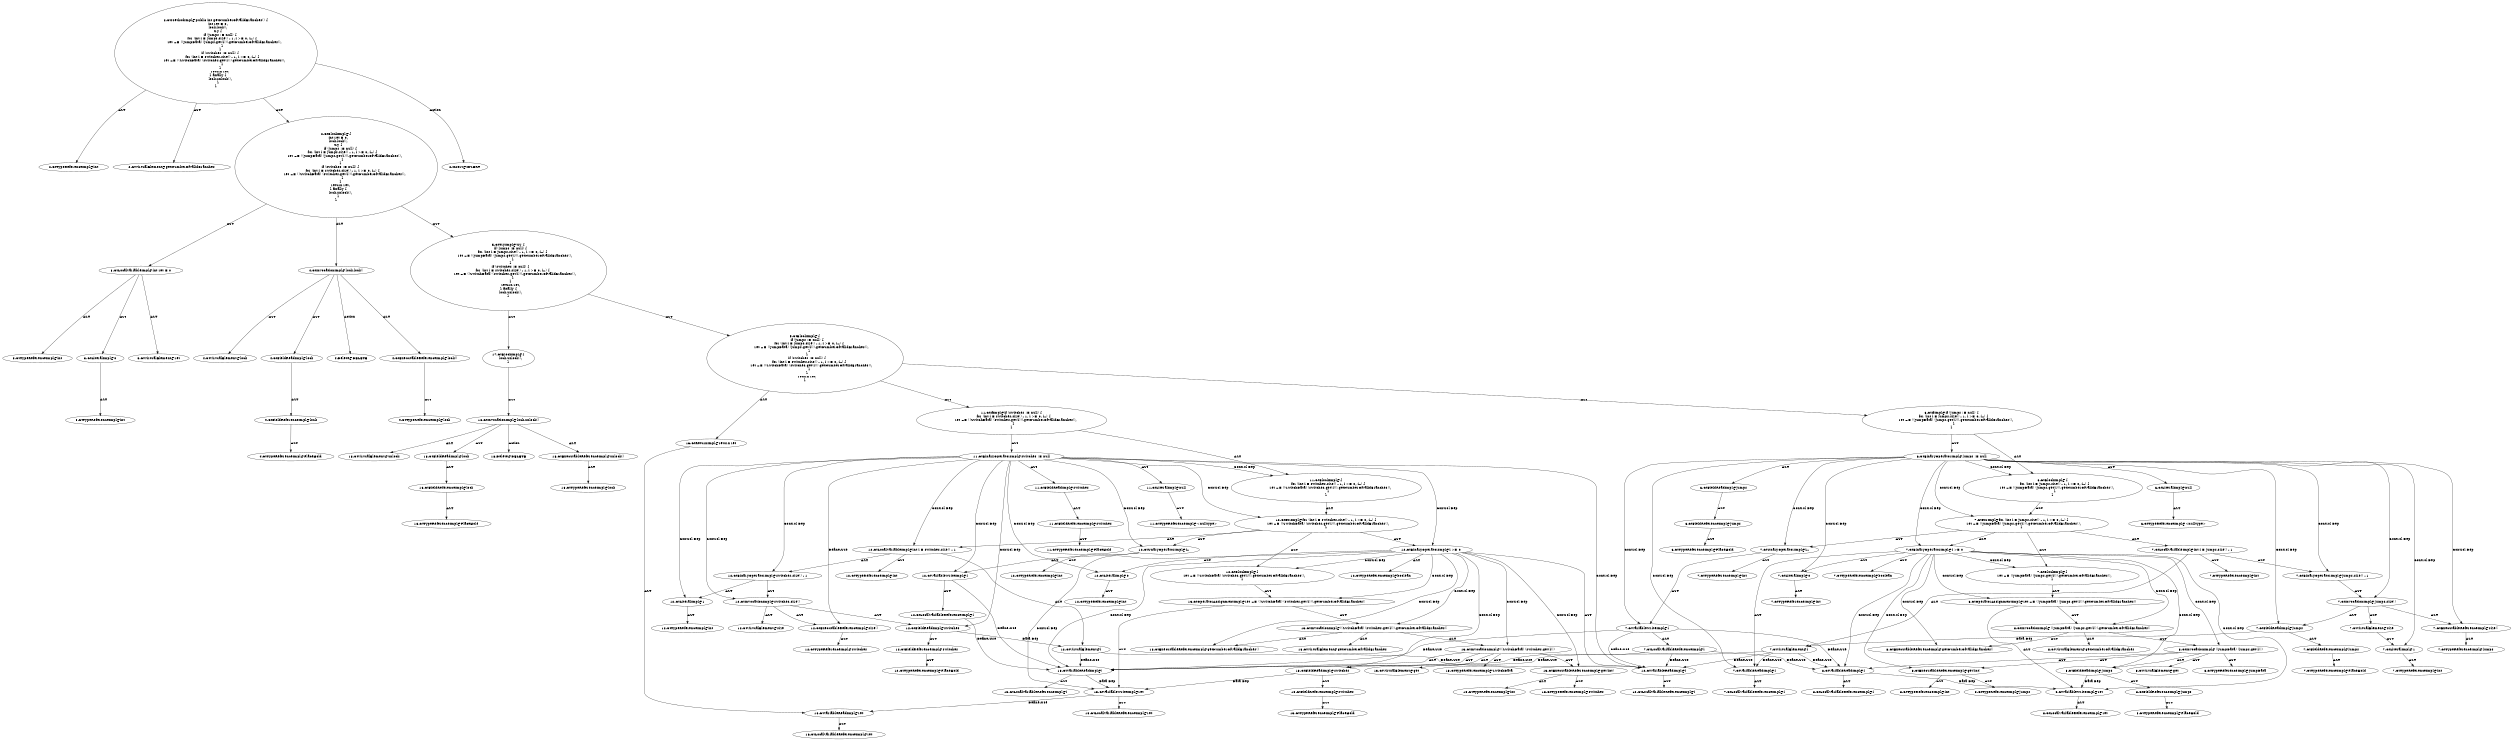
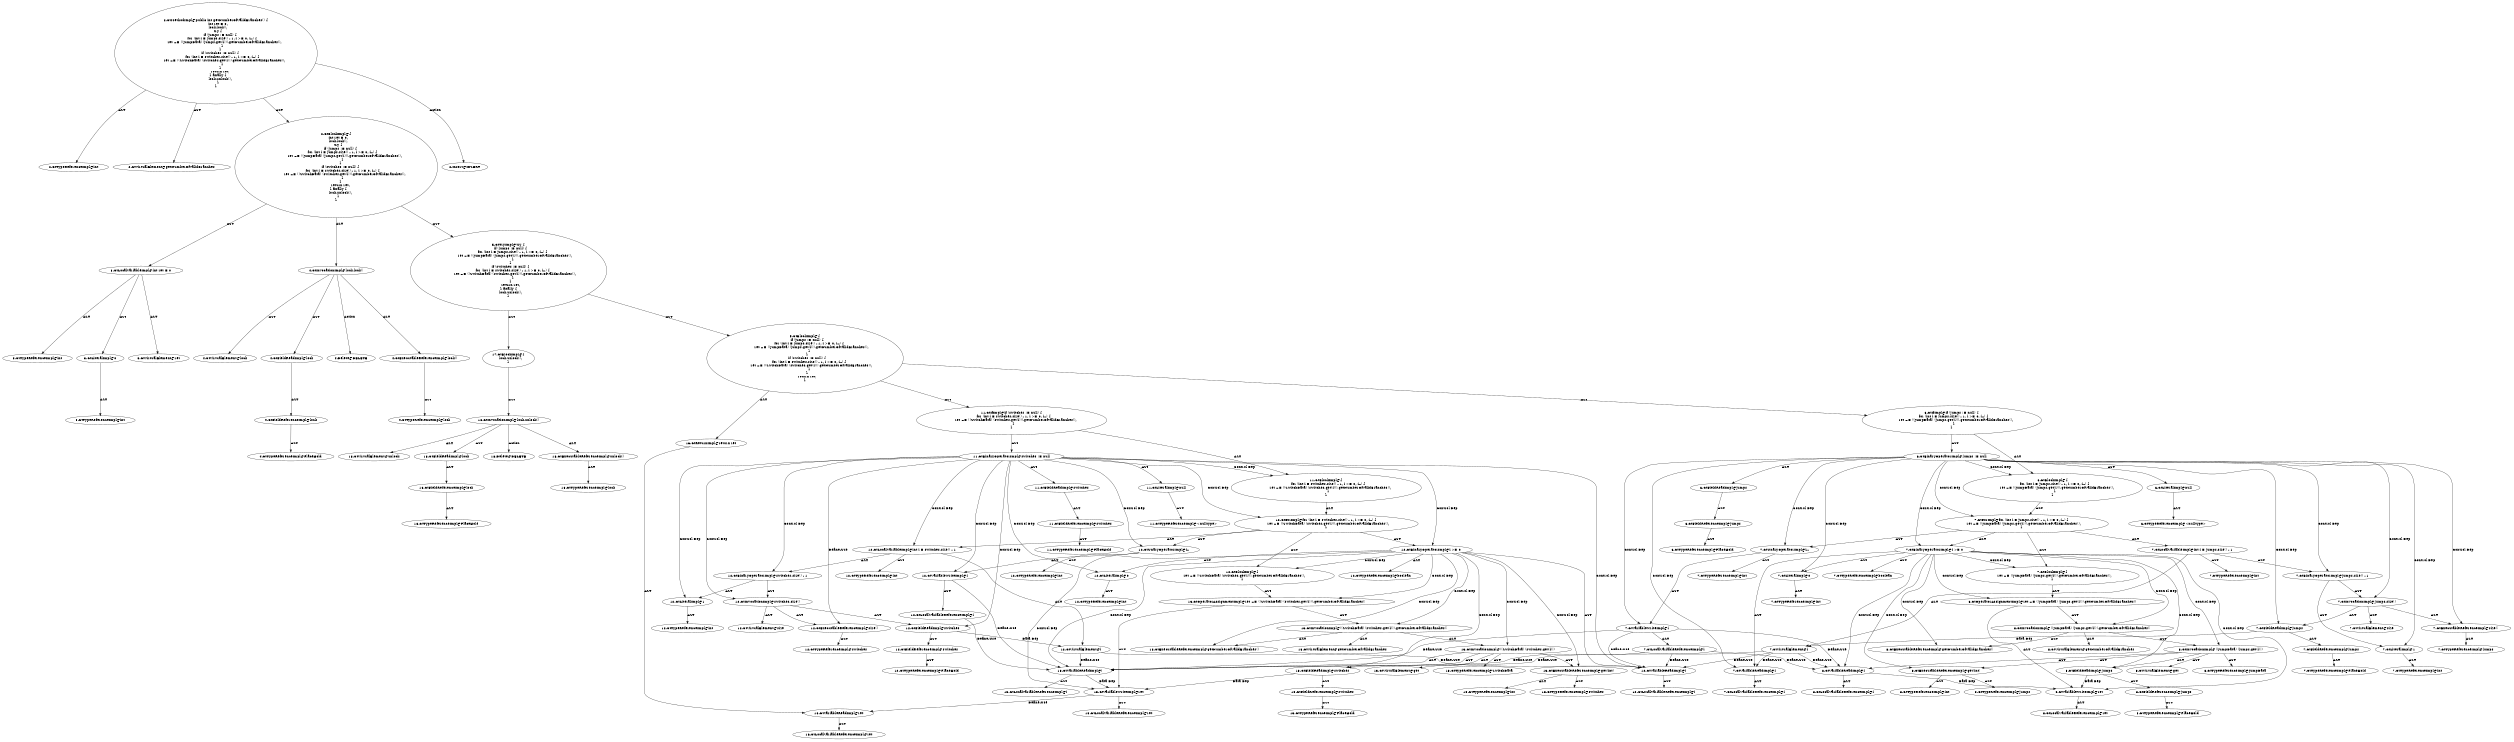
edge "7:CtVirtualElement@size" -> "7:CtLiteralImpl@1": now "7:CtBinaryOperatorImpl@jumps.size() - 1" -> "7:CtLiteralImpl@1"
